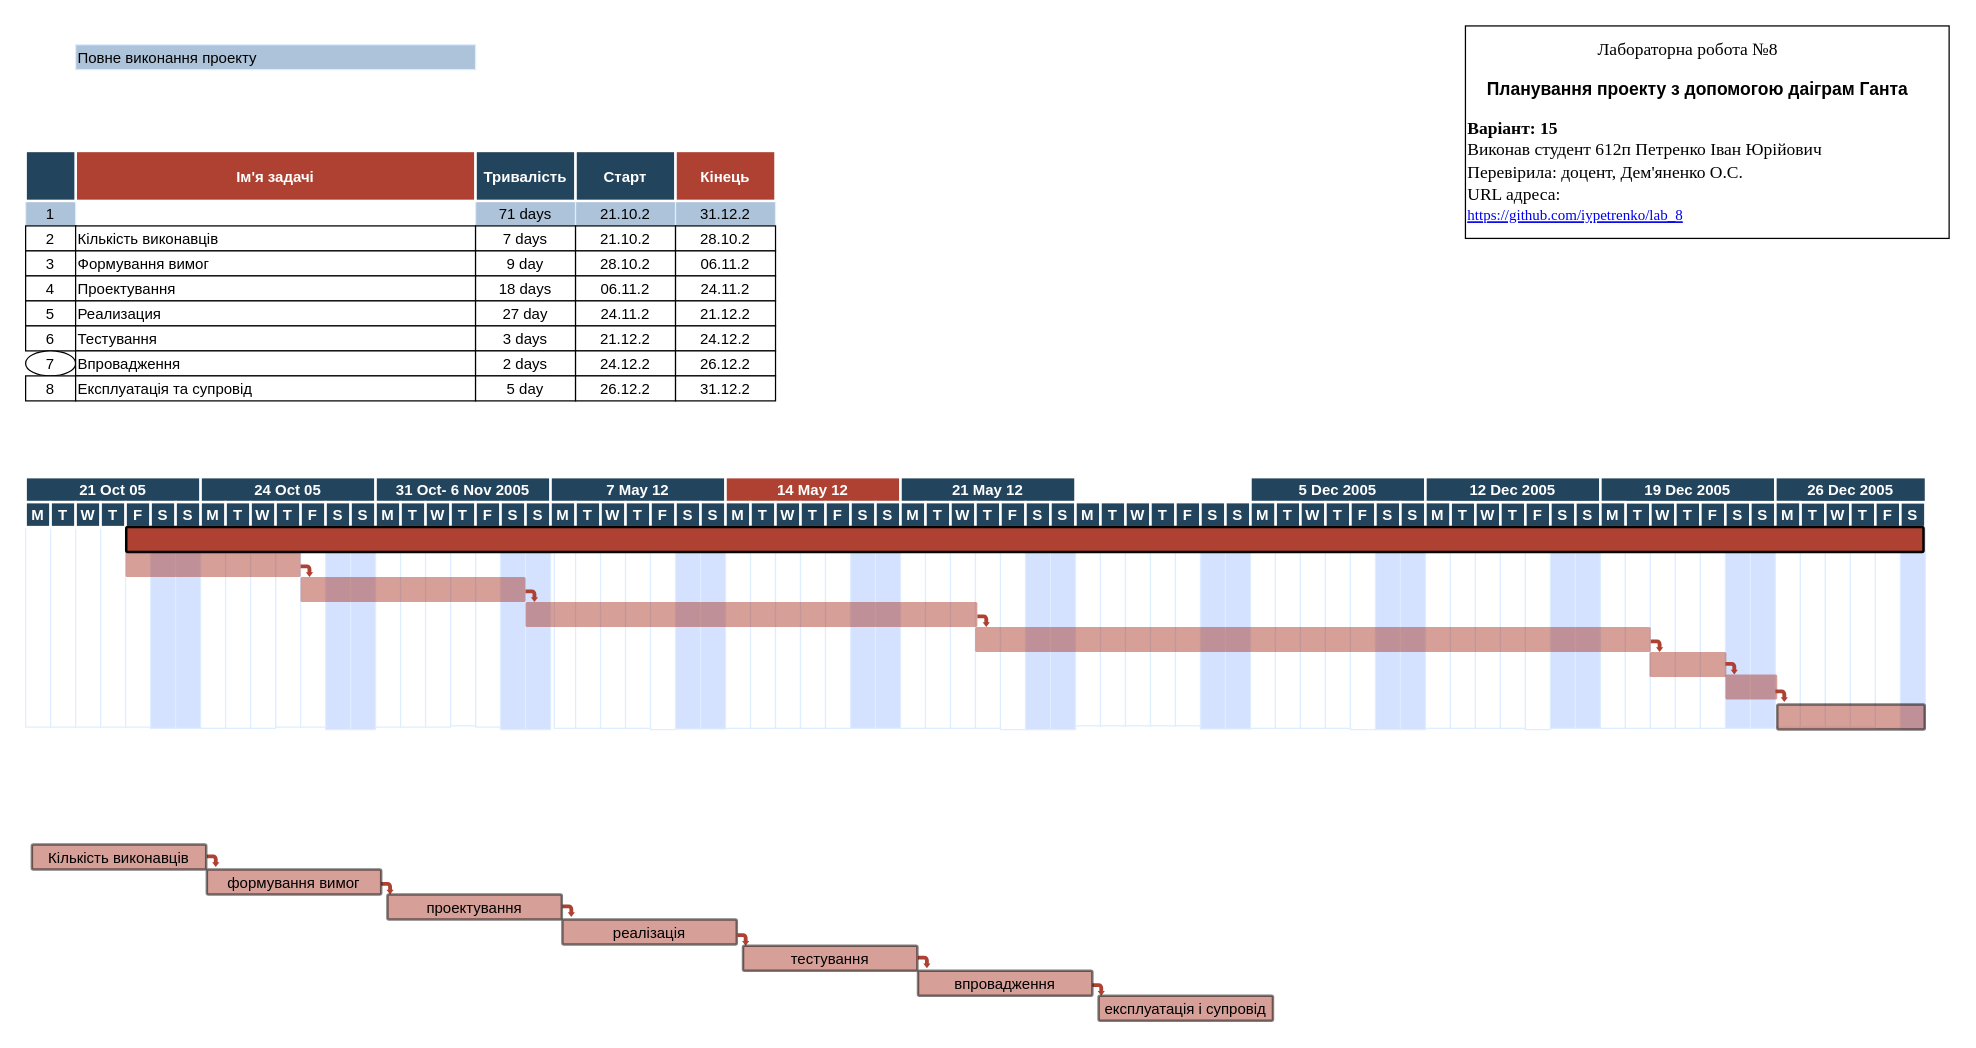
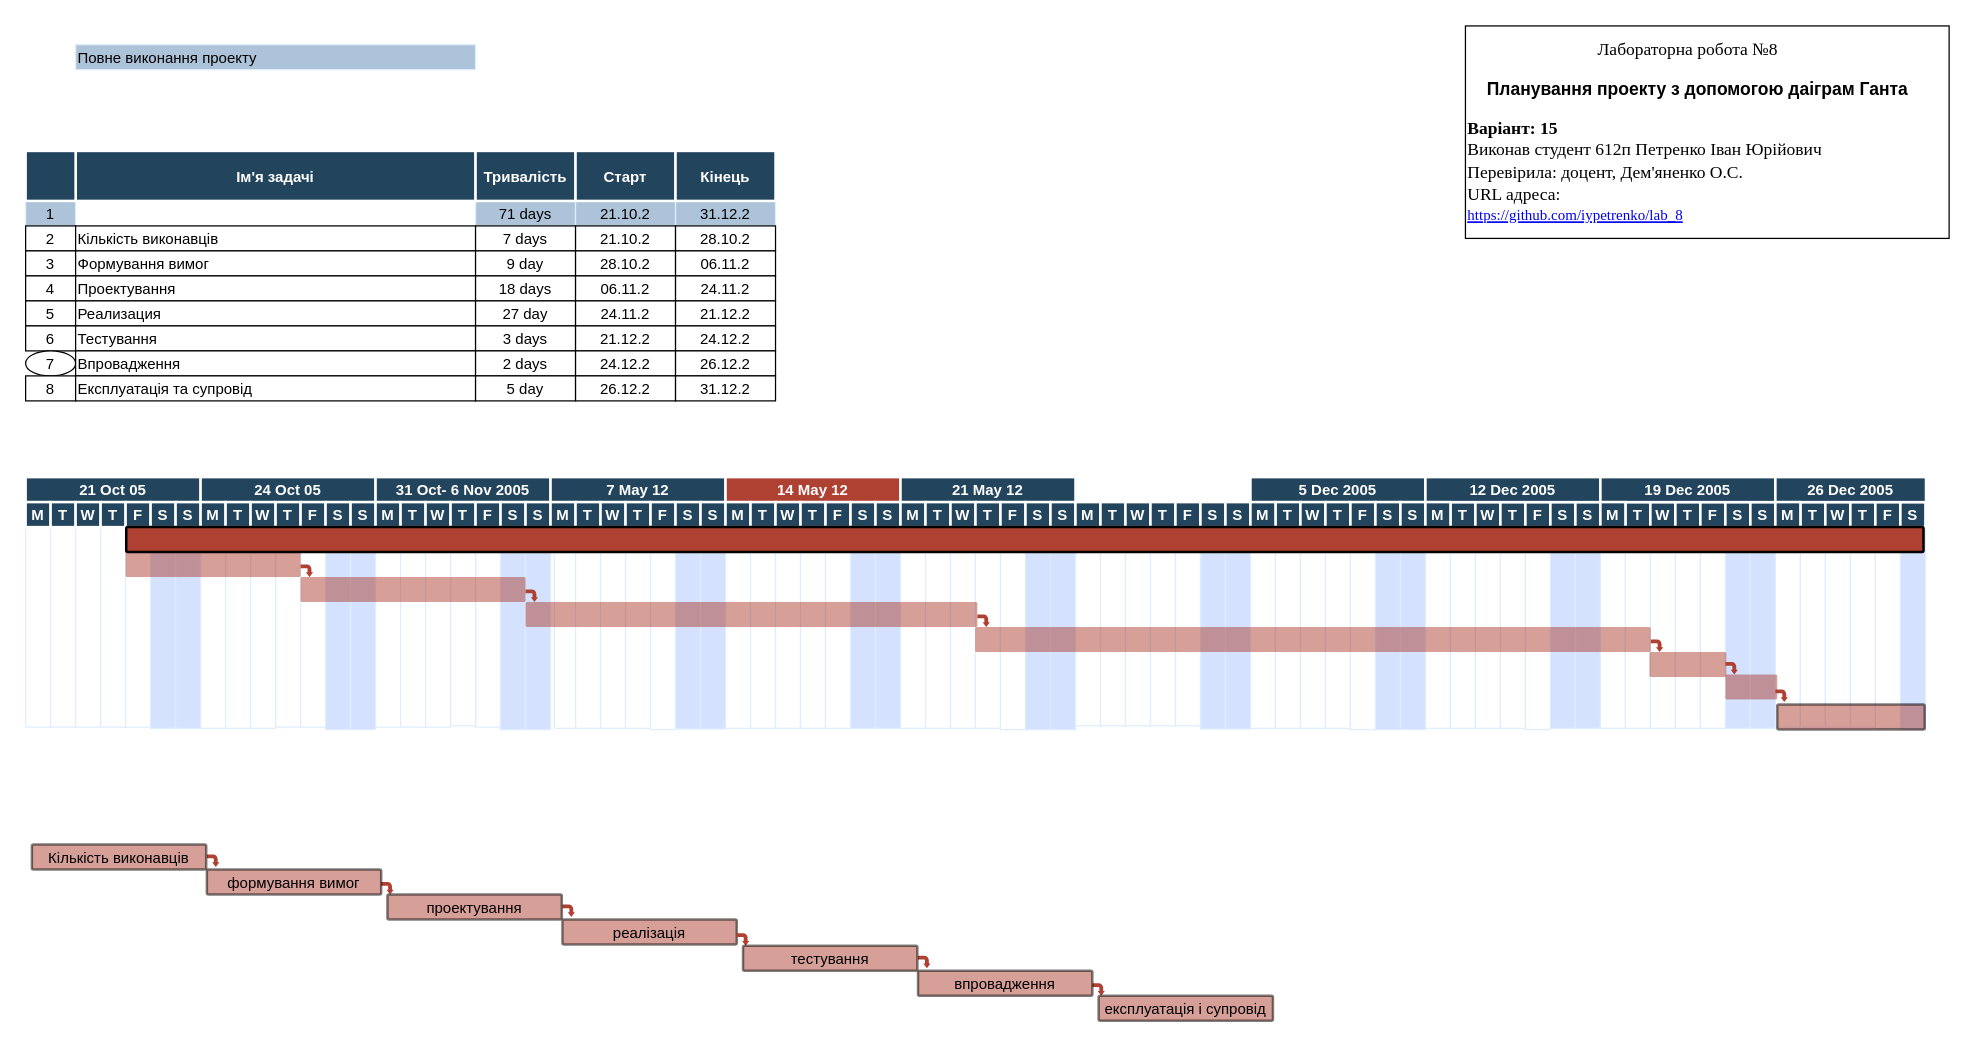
node "Ім'я задачі": fillcolor #ae4132 -> #23445d
node "Кінець": fillcolor #ae4132 -> #23445d
